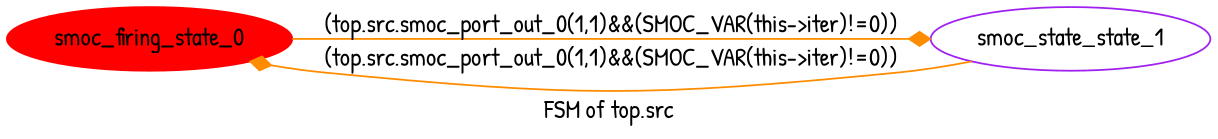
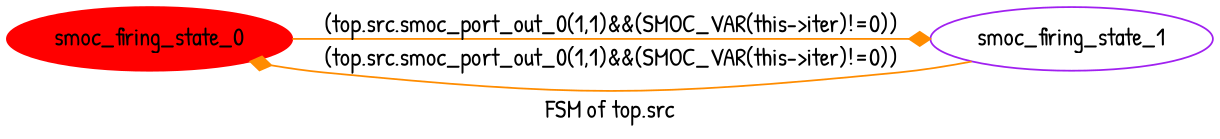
node "smoc_state_state_1": label "smoc_state_state_1" -> "smoc_firing_state_1"
